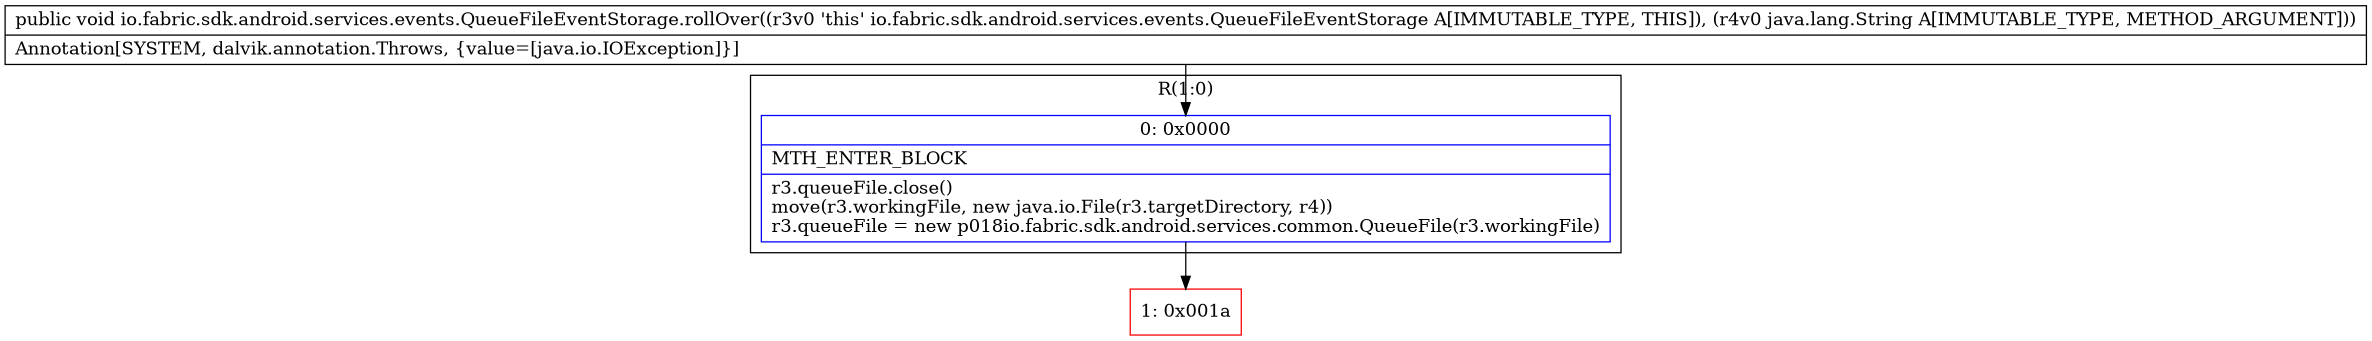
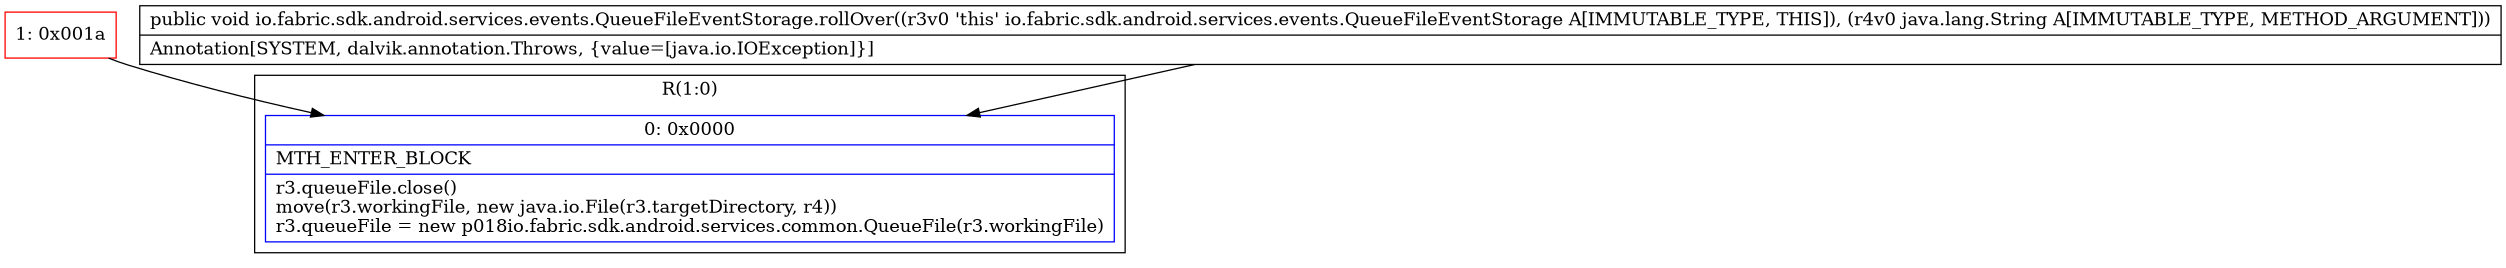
edge "0: 0x0000" -> "1: 0x001a": reversed
